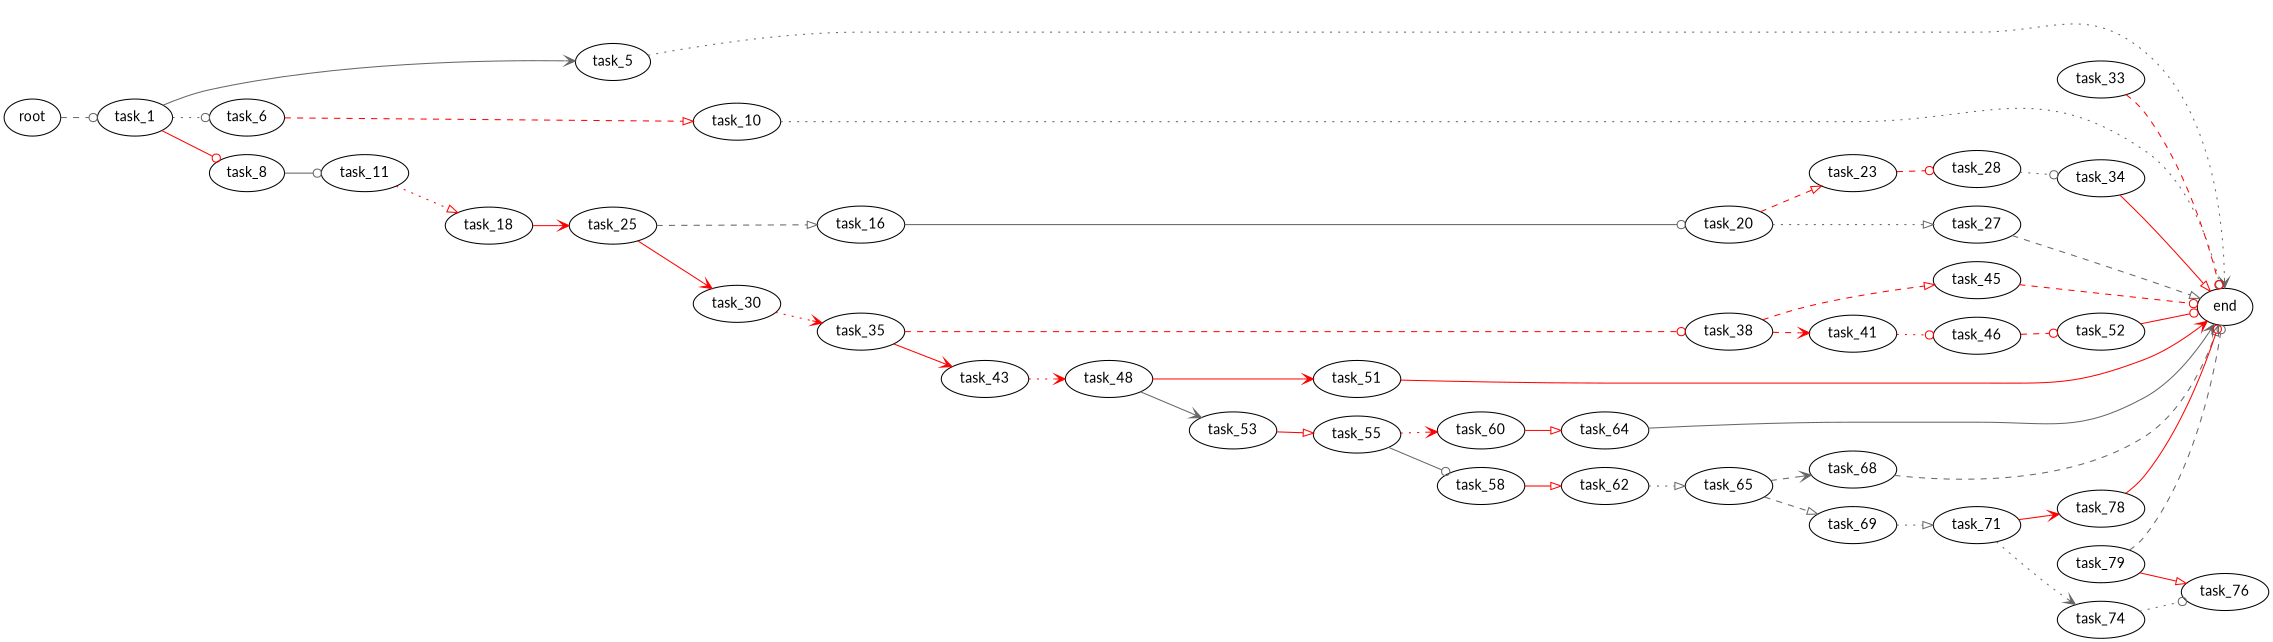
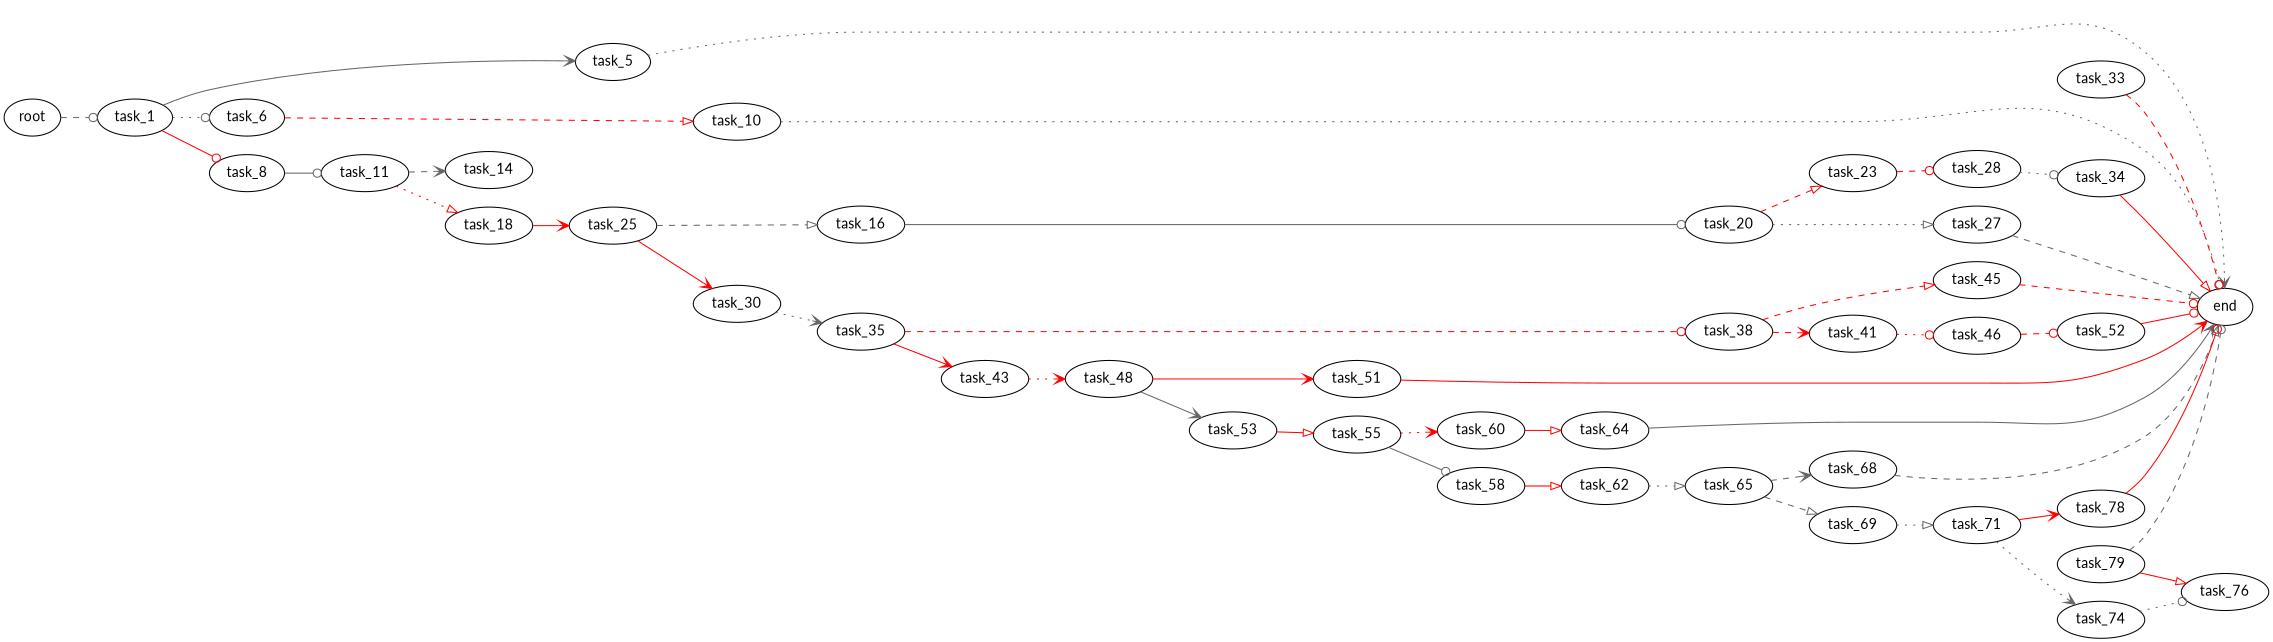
node "task_14": added
edge "task_30" -> "task_35": color red -> gray40
